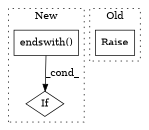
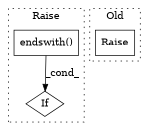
cluster "New": label "New" -> "Raise"
